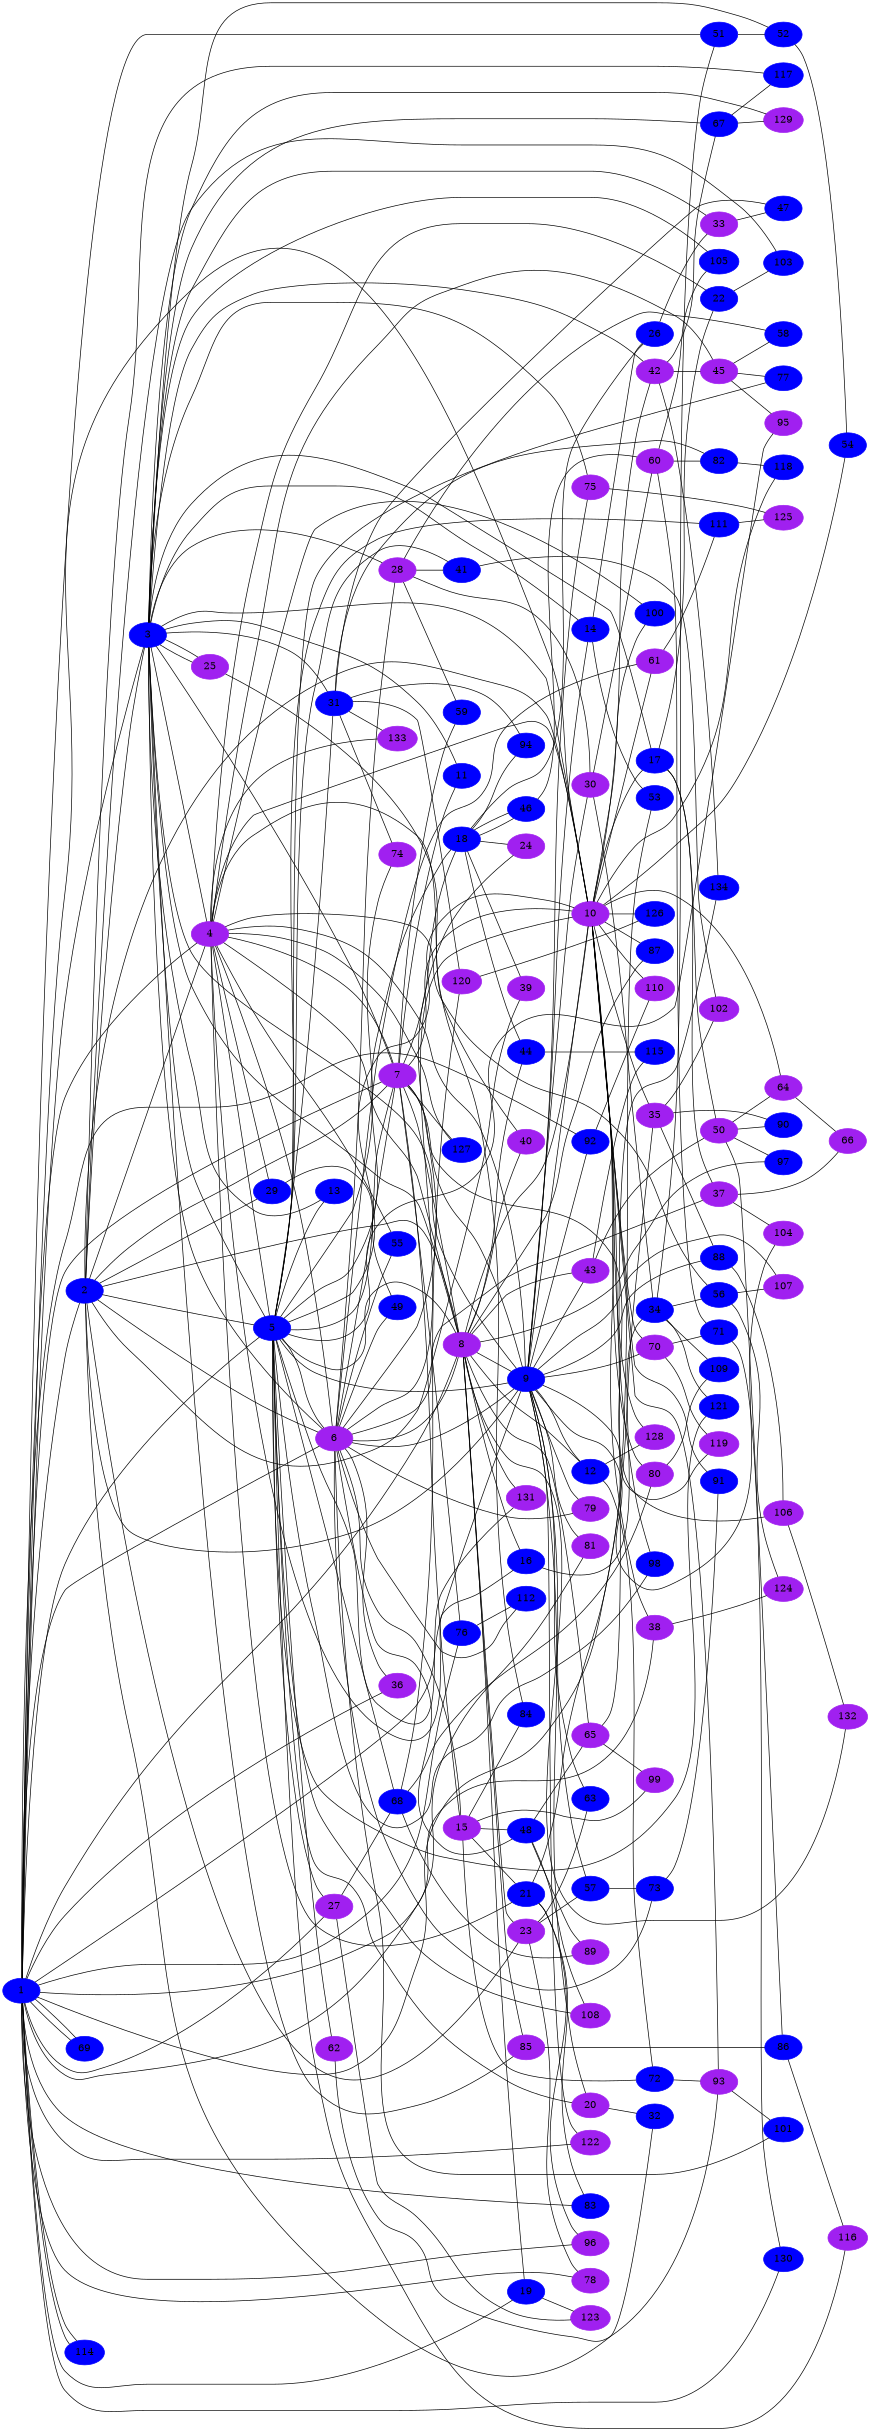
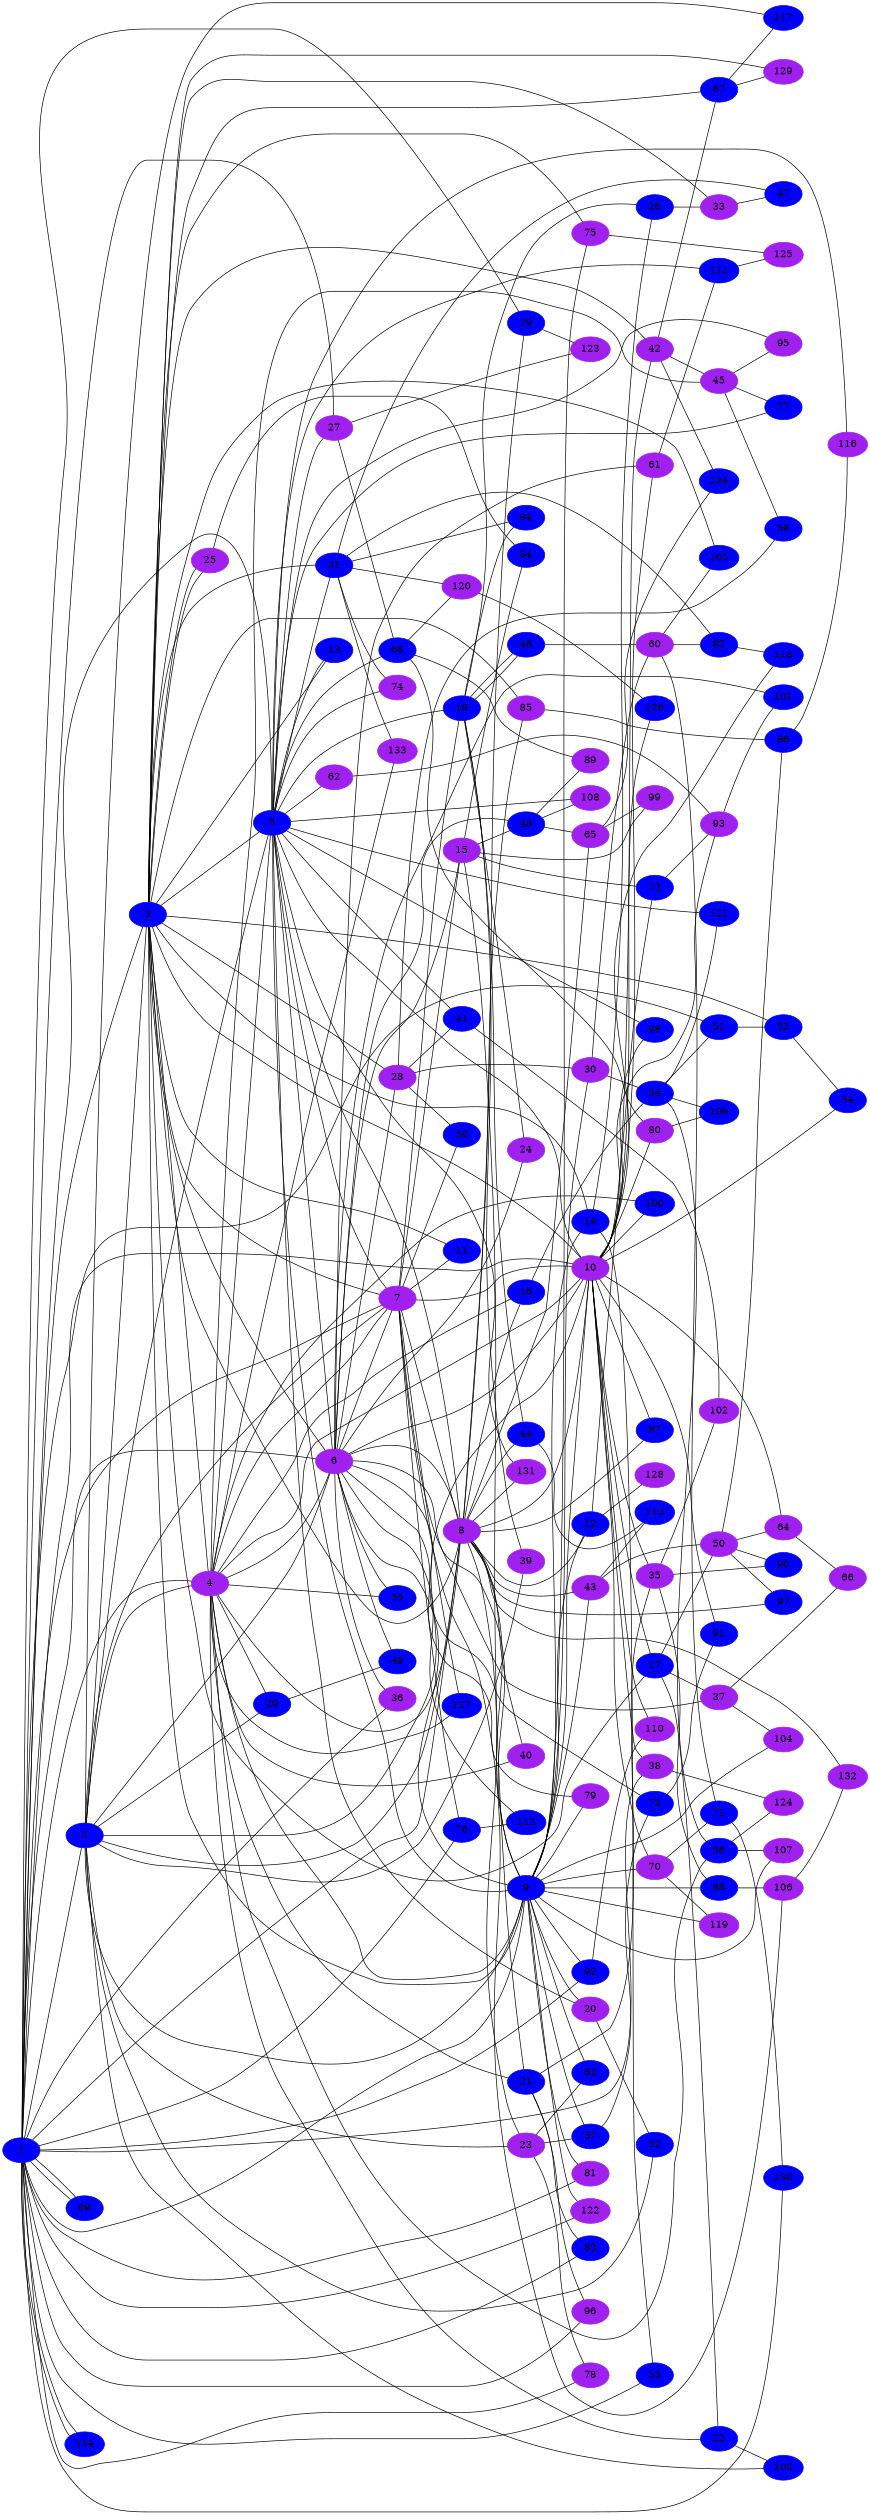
edge "10" -- "128": removed
